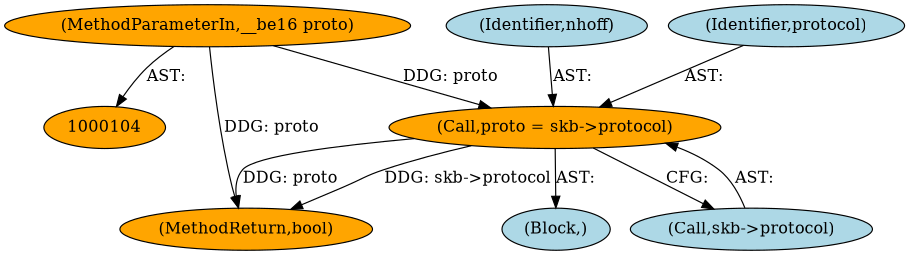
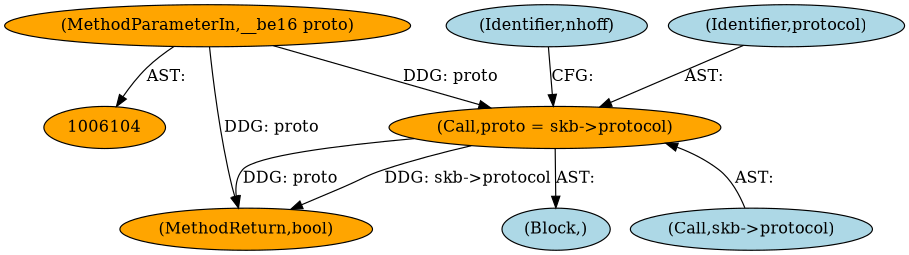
edge "(Identifier,nhoff)" -> "(Call,proto = skb->protocol)": label "AST: " -> "CFG: "
node "1000104": label "1000104" -> "1006104"
edge "(Call,proto = skb->protocol)" -> "(Call,skb->protocol)": removed, label "CFG:"
